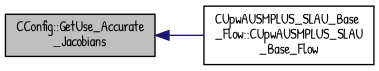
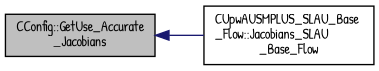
node "CUpwAUSMPLUS_SLAU_Base _Flow::CUpwAUSMPLUS_SLAU _Base_Flow": label "CUpwAUSMPLUS_SLAU_Base _Flow::CUpwAUSMPLUS_SLAU _Base_Flow" -> "CUpwAUSMPLUS_SLAU_Base _Flow::Jacobians_SLAU _Base_Flow"
